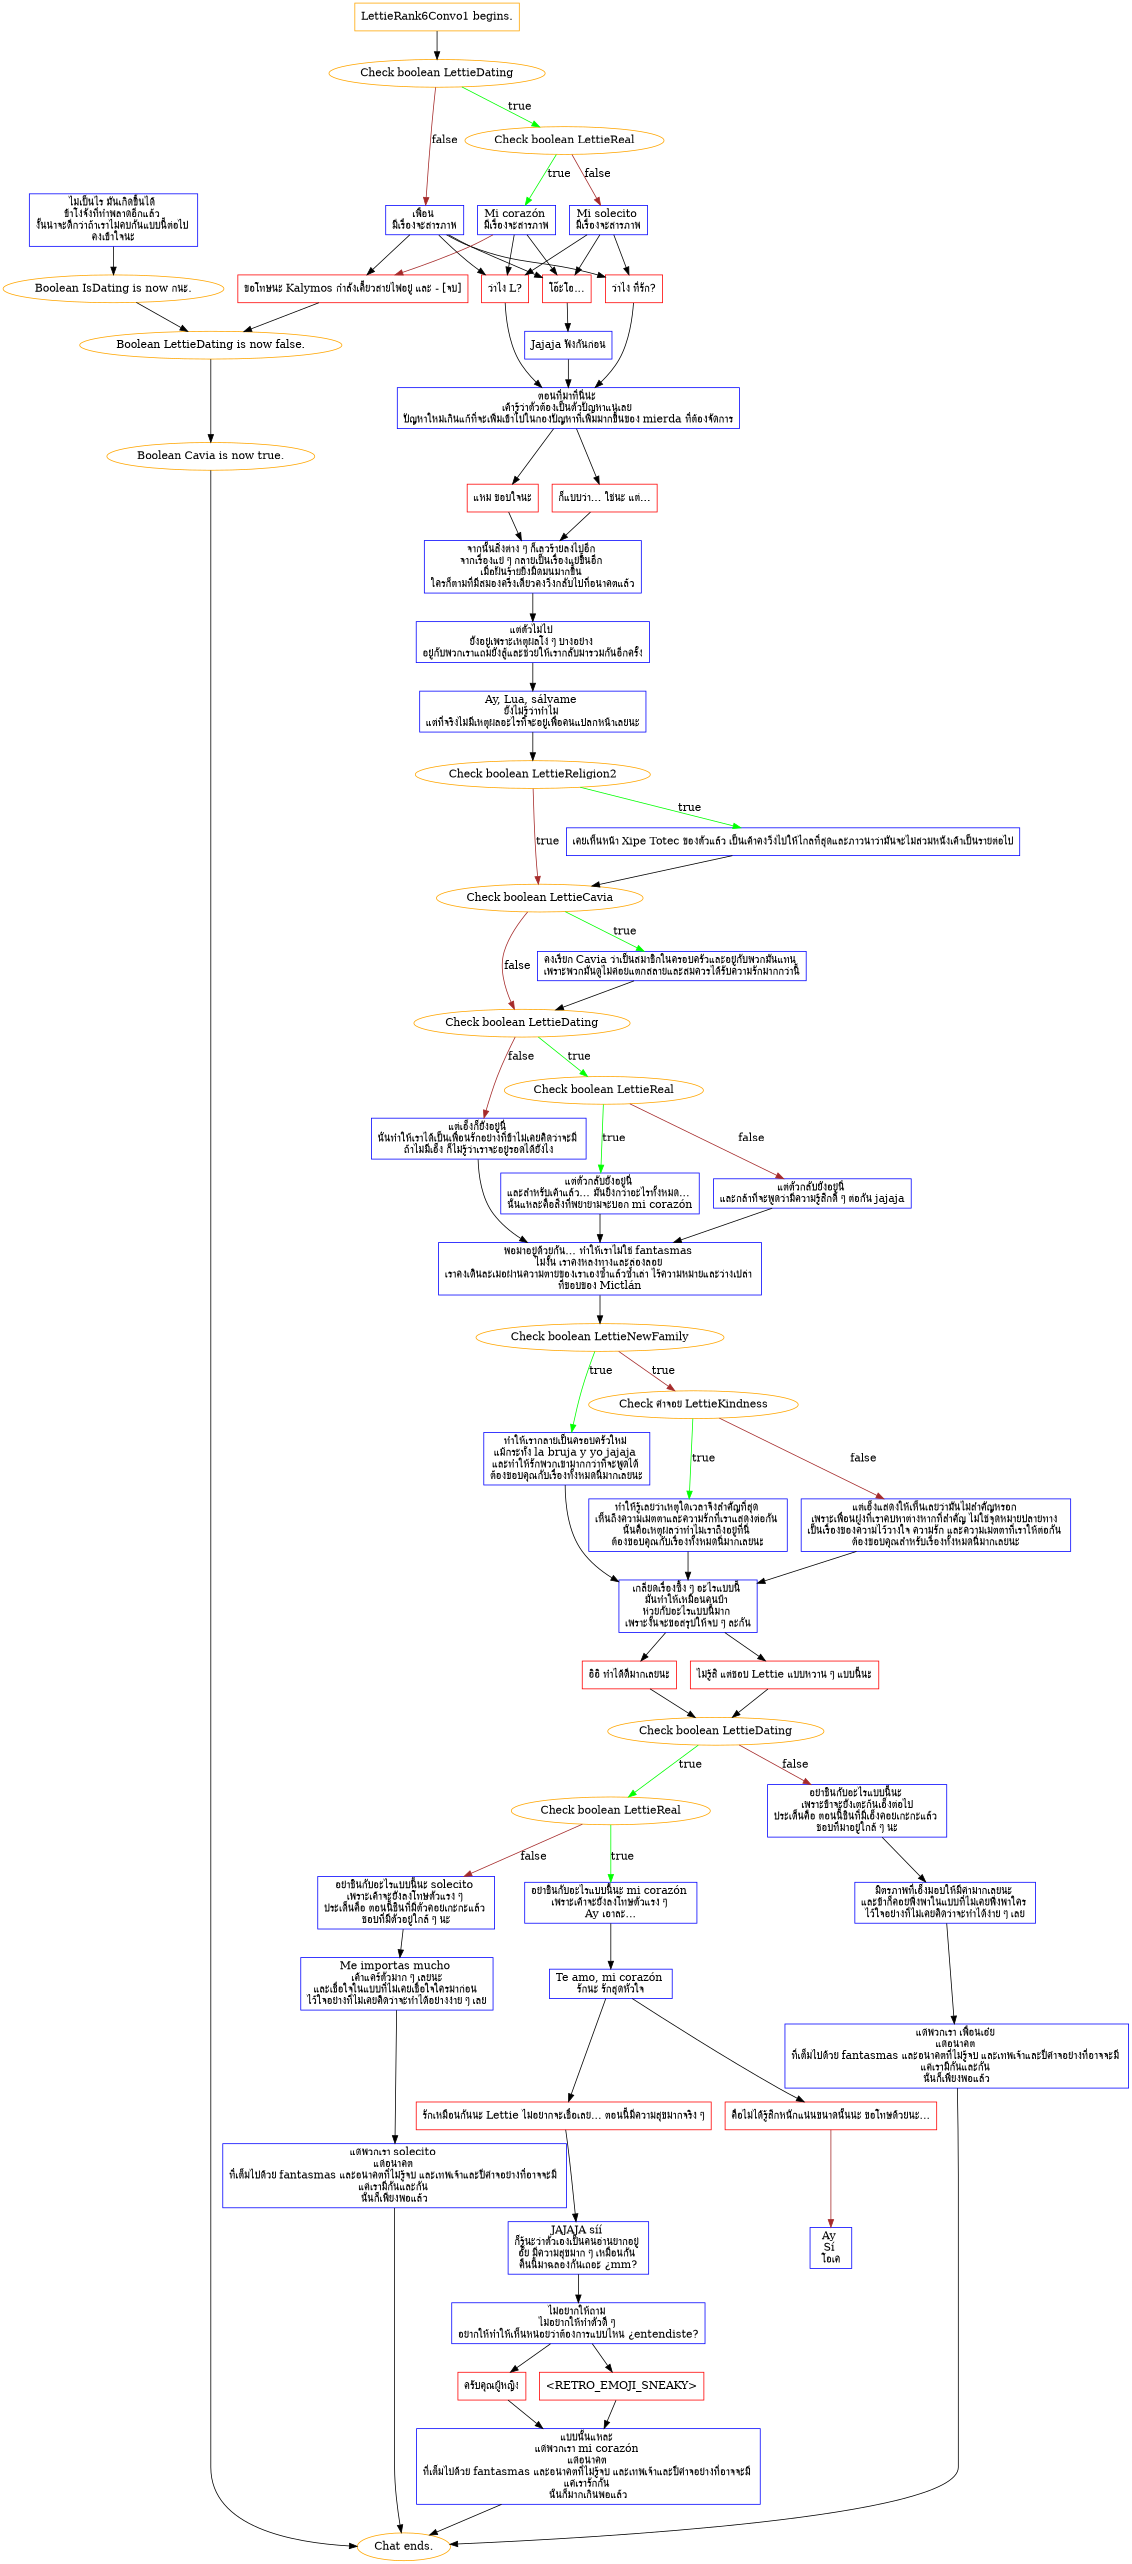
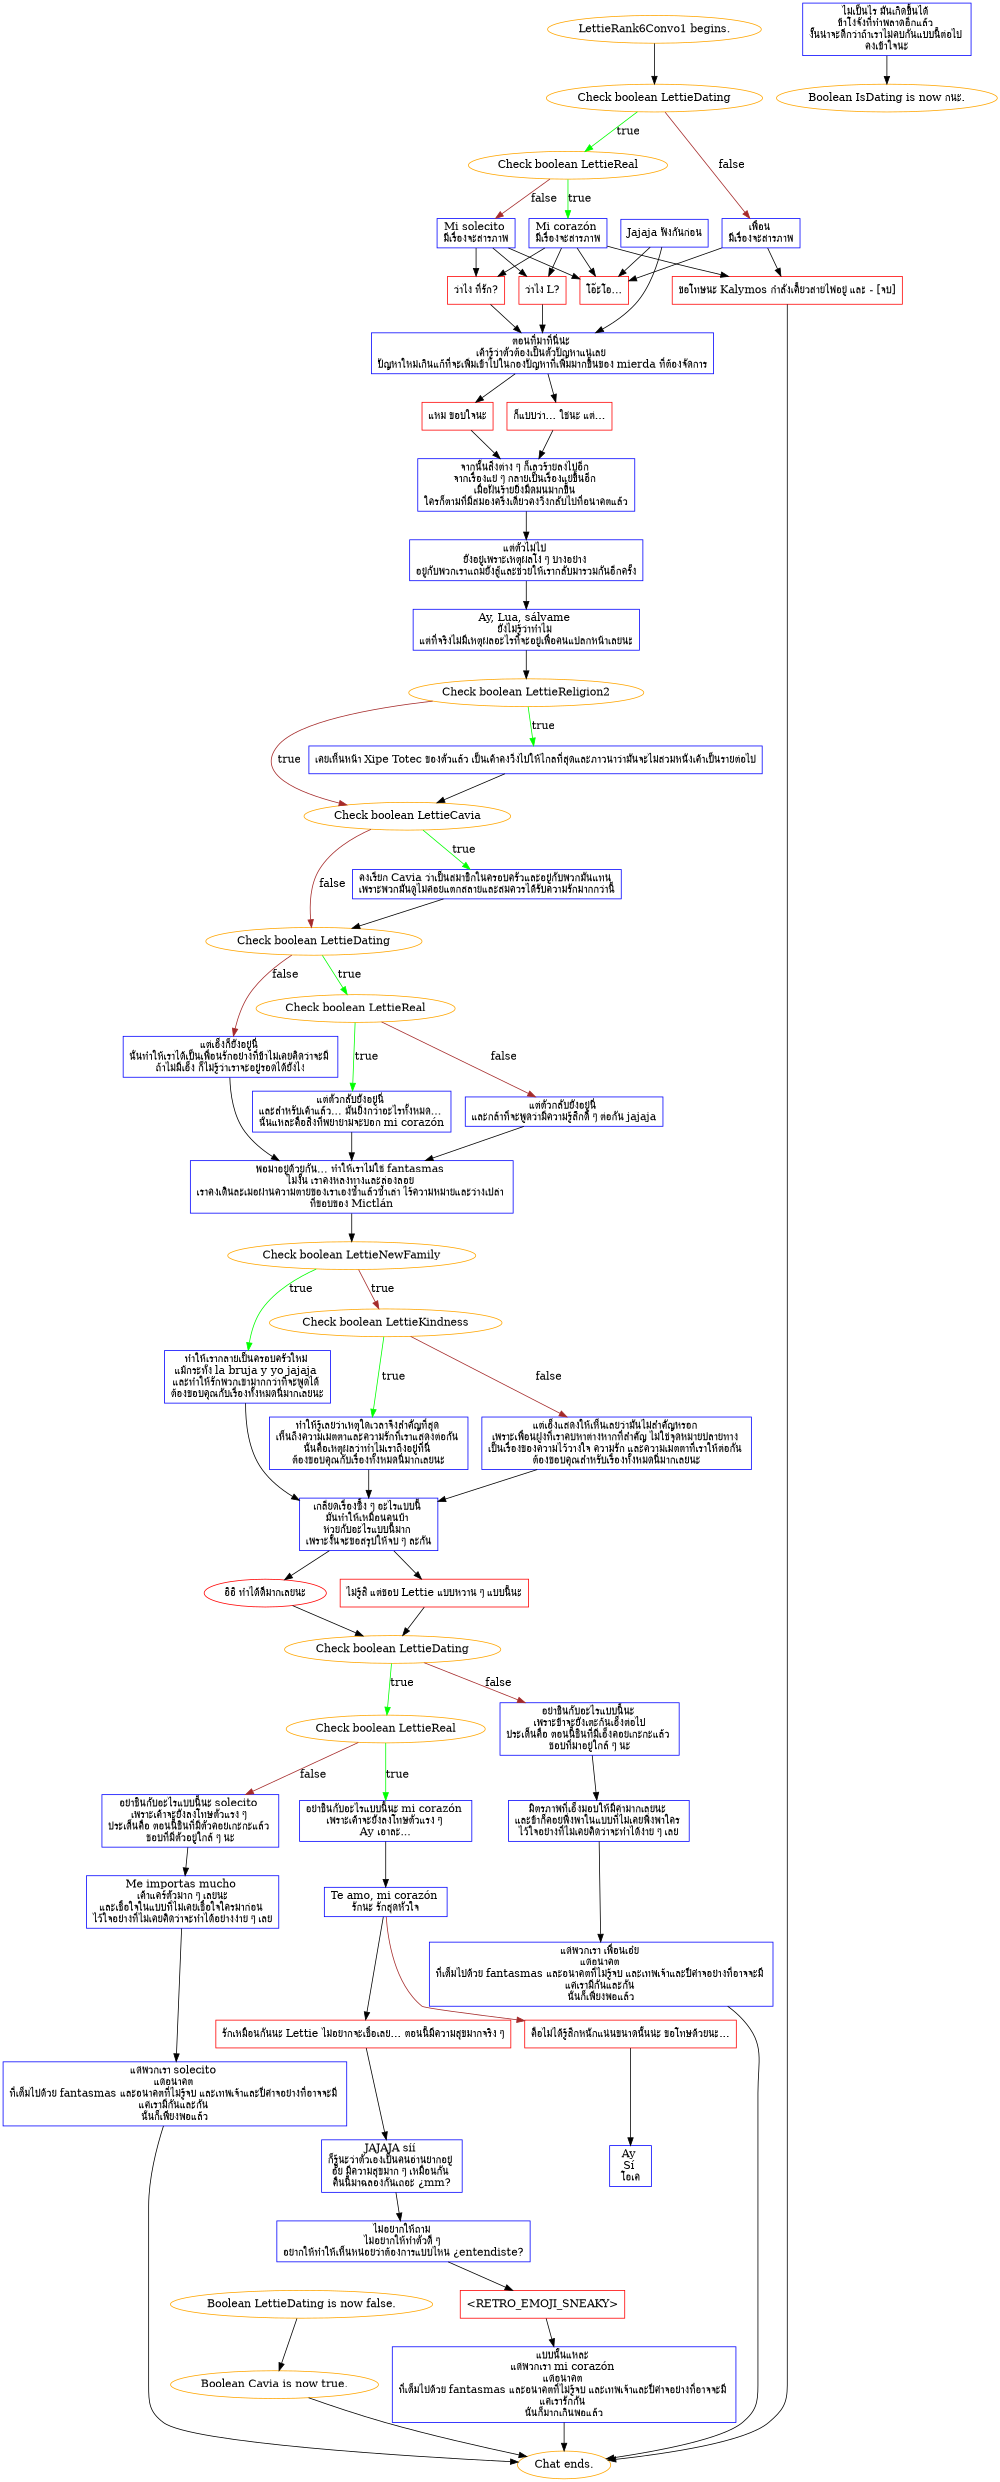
node "LettieRank6Convo1 begins.": shape box -> ellipse
edge "Mi corazón มีเรื่องจะสารภาพ" -> "ขอโทษนะ Kalymos กำลังเคี้ยวสายไฟอยู่ และ - [จบ]": color brown -> black
edge "เพื่อน มีเรื่องจะสารภาพ" -> "ว่าไง L?": removed
edge "เพื่อน มีเรื่องจะสารภาพ" -> "ว่าไง ที่รัก?": now "Mi corazón มีเรื่องจะสารภาพ" -> "ว่าไง ที่รัก?"
edge "โอ๊ะโอ..." -> "Jajaja ฟังกันก่อน": reversed
edge "Boolean IsDating is now กนะ." -> "Boolean LettieDating is now false.": removed
edge "ขอโทษนะ Kalymos กำลังเคี้ยวสายไฟอยู่ และ - [จบ]" -> "Boolean LettieDating is now false.": now "ขอโทษนะ Kalymos กำลังเคี้ยวสายไฟอยู่ และ - [จบ]" -> "Chat ends."
node "Check ศาจอย LettieKindness": label "Check ศาจอย LettieKindness" -> "Check boolean LettieKindness"
node "อิอิ ทำได้ดีมากเลยนะ": shape box -> ellipse
edge "Te amo, mi corazón รักนะ รักสุดหัวใจ" -> "คือไม่ได้รู้สึกหนักแน่นขนาดนั้นน่ะ ขอโทษด้วยนะ...": color black -> brown
edge "คือไม่ได้รู้สึกหนักแน่นขนาดนั้นน่ะ ขอโทษด้วยนะ..." -> "Ay Sí โอเค": color brown -> black
node "ครับคุณผู้หญิง": removed
